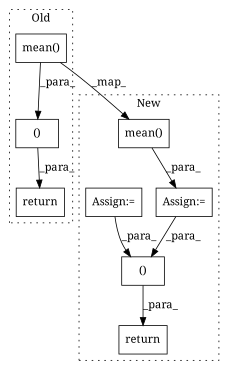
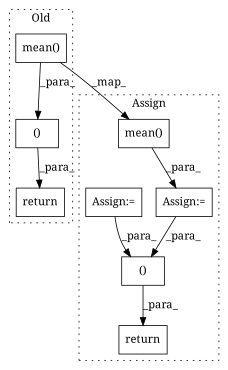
cluster "New": label "New" -> "Assign"
